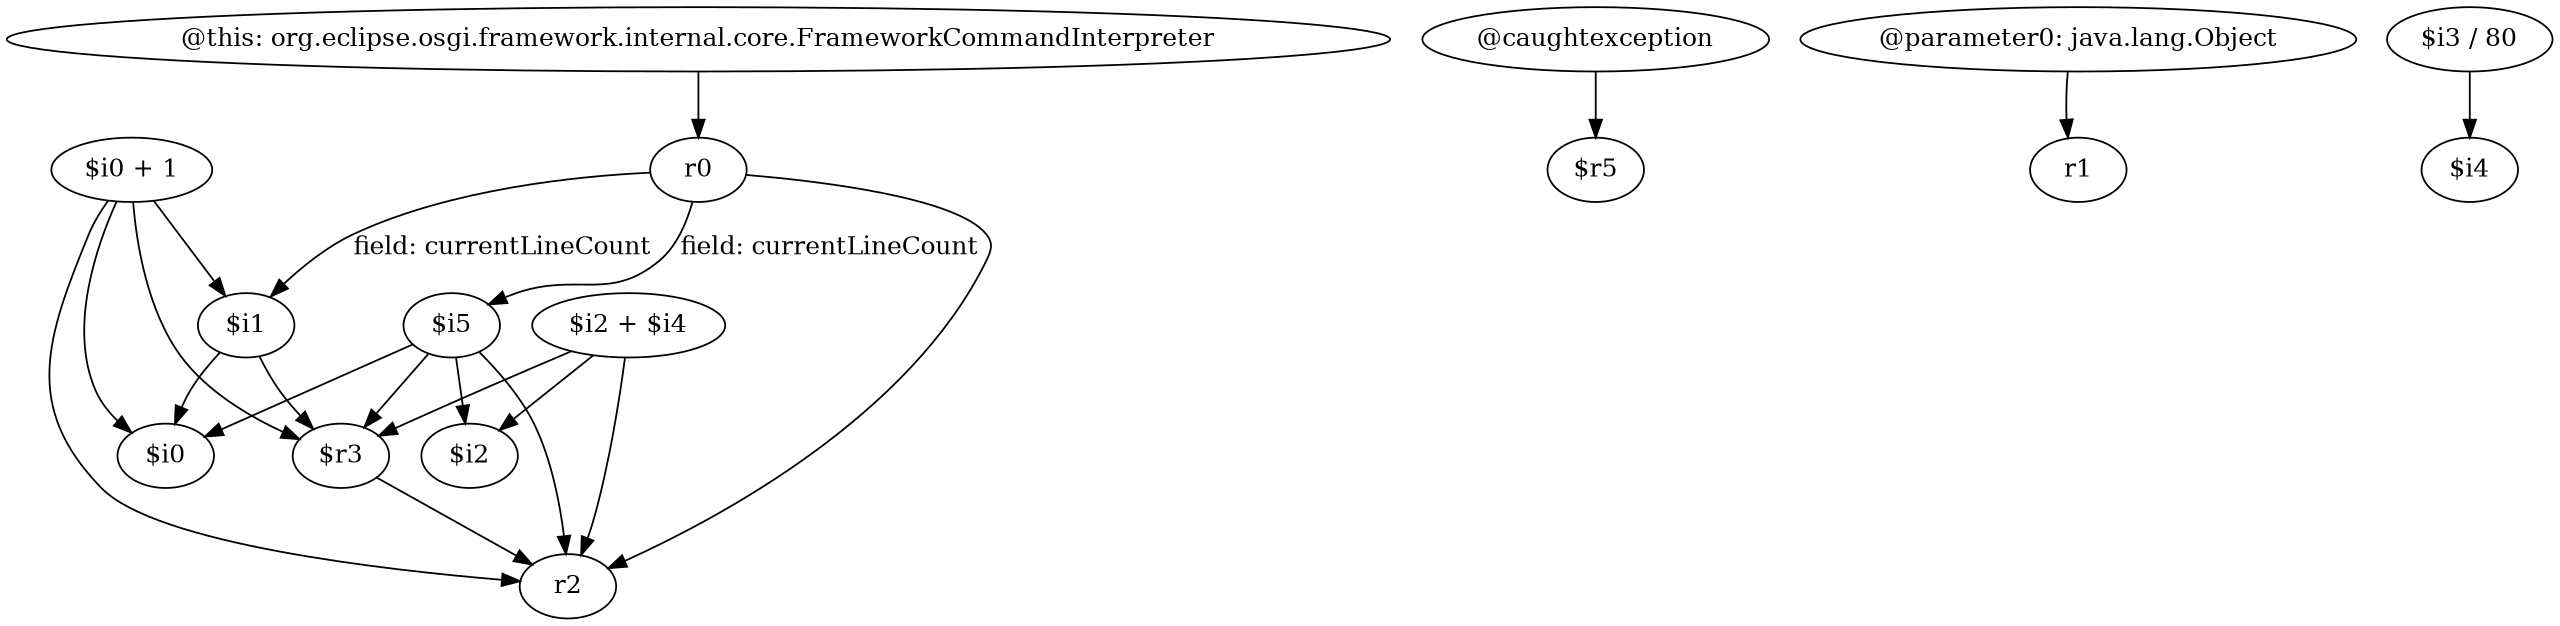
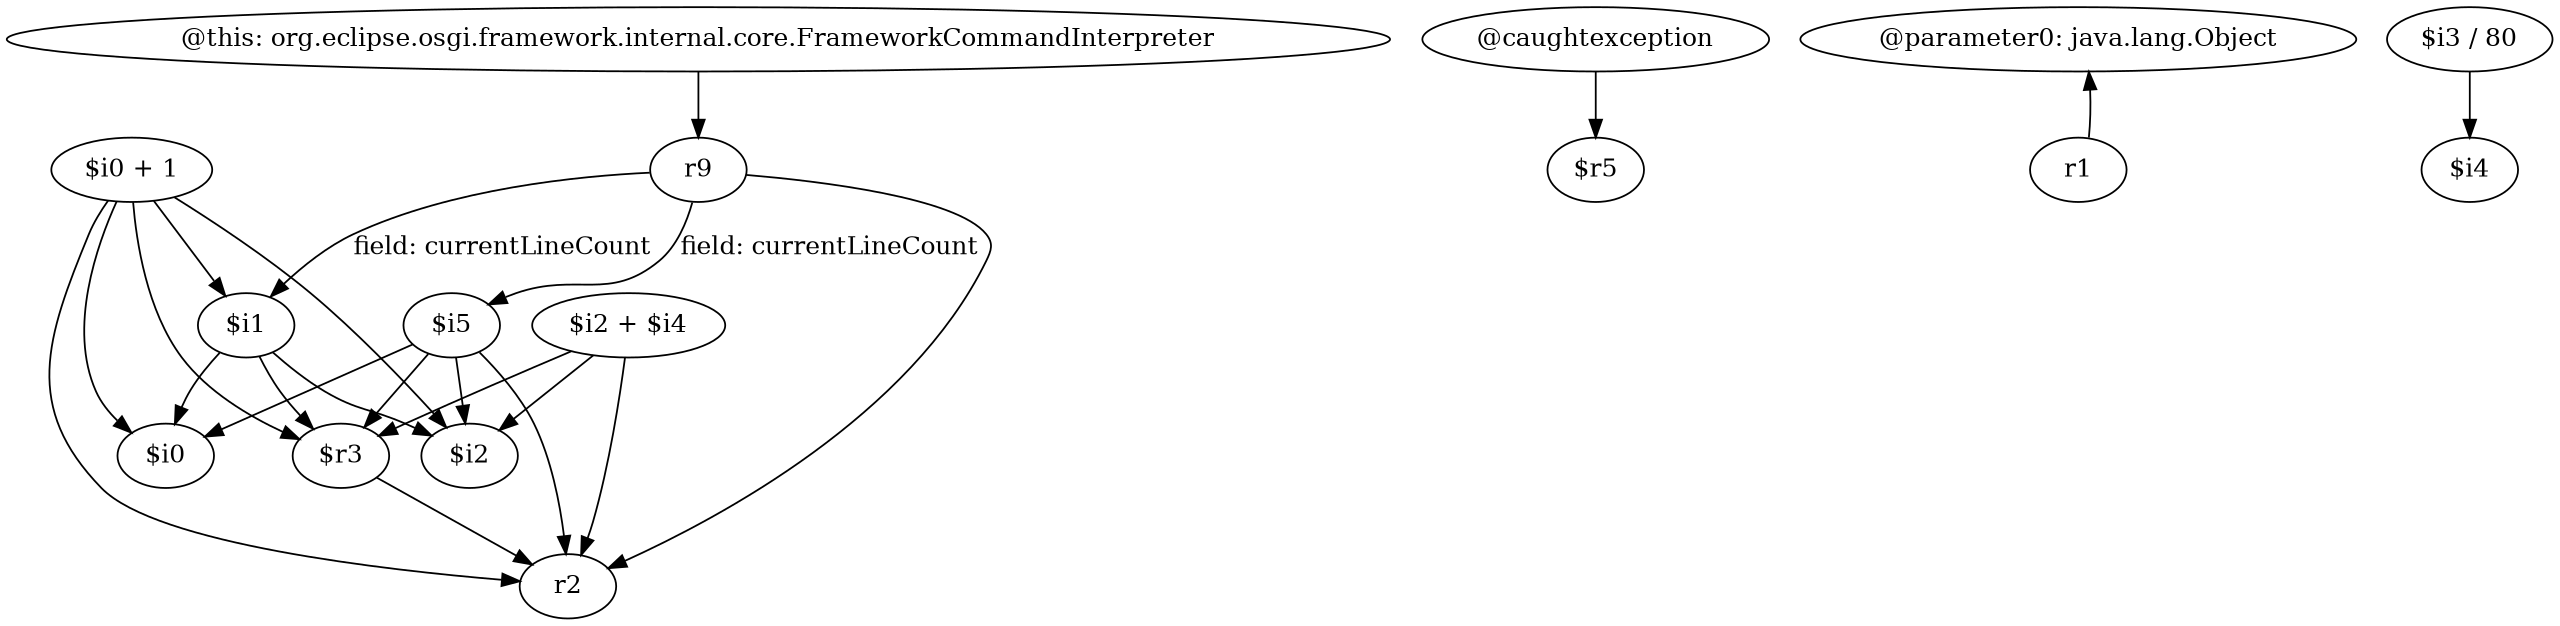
edge "@parameter0: java.lang.Object" -> "r1": reversed
node "r0": label "r0" -> "r9"
edge "$i0 + 1" -> "$i2": added
edge "$i1" -> "$i2": added
